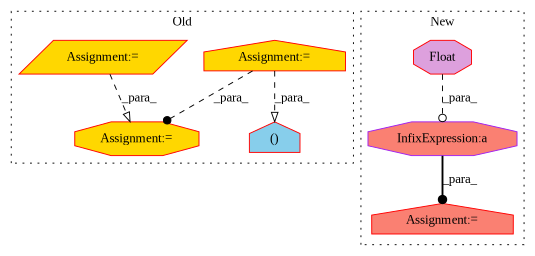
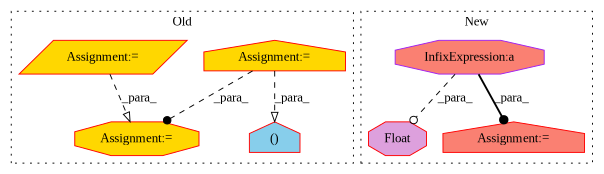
edge "Float" -> "InfixExpression:a": reversed
